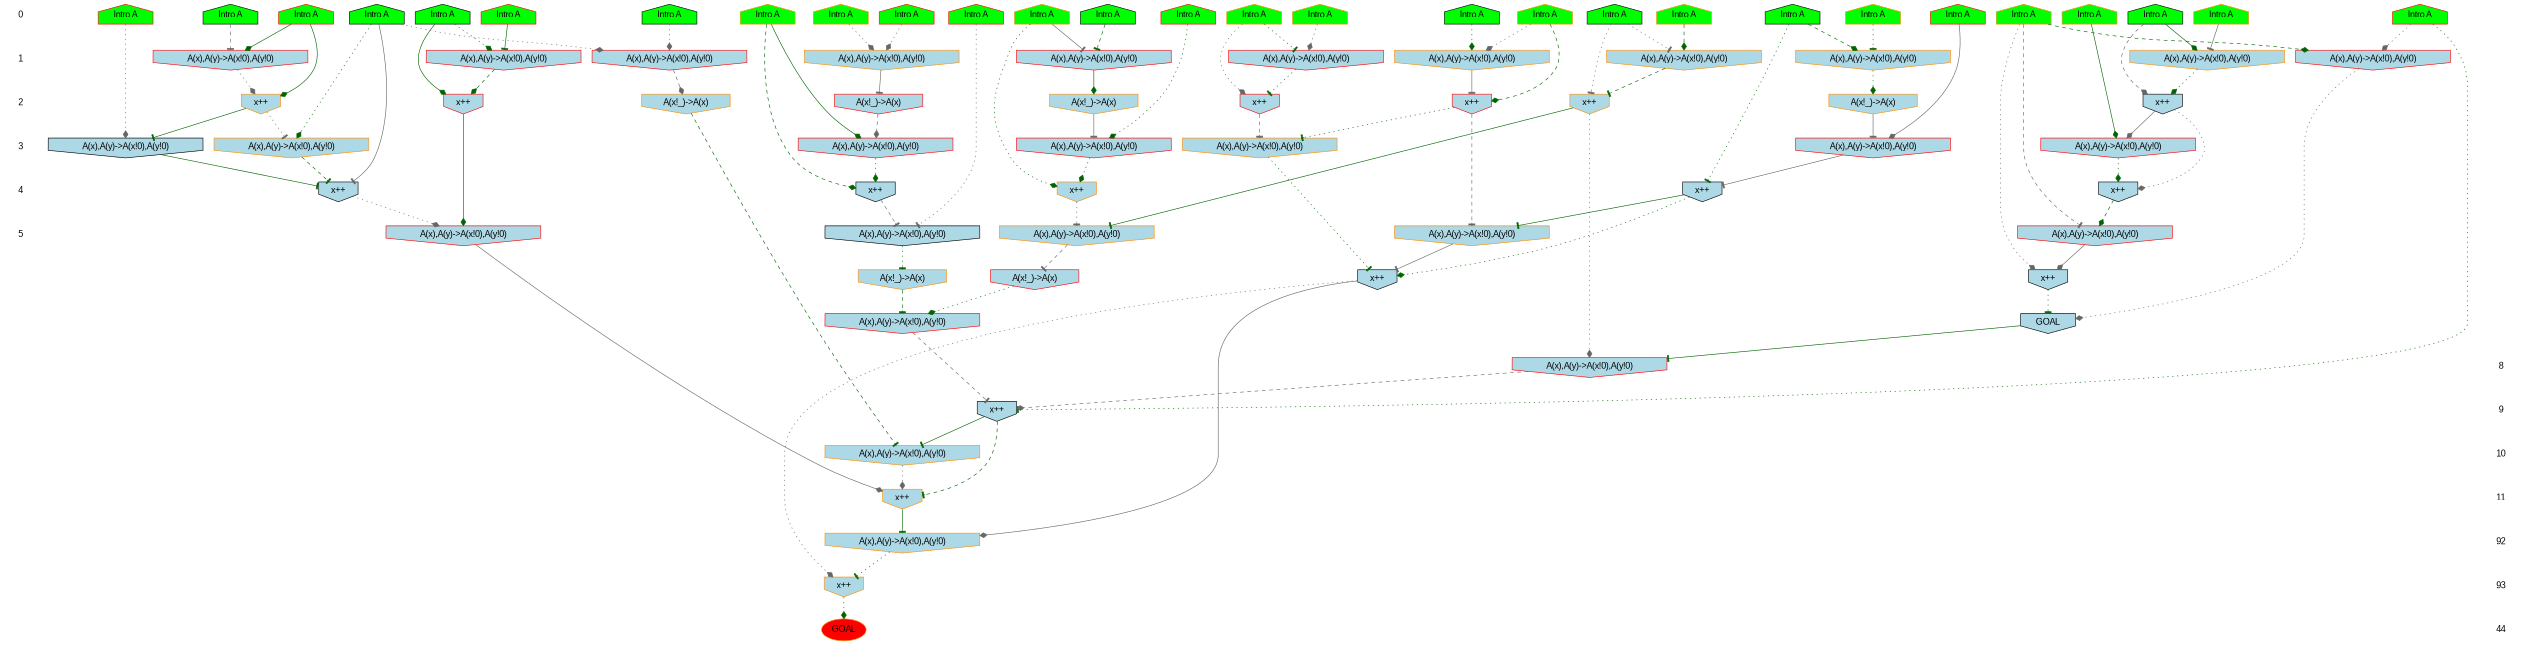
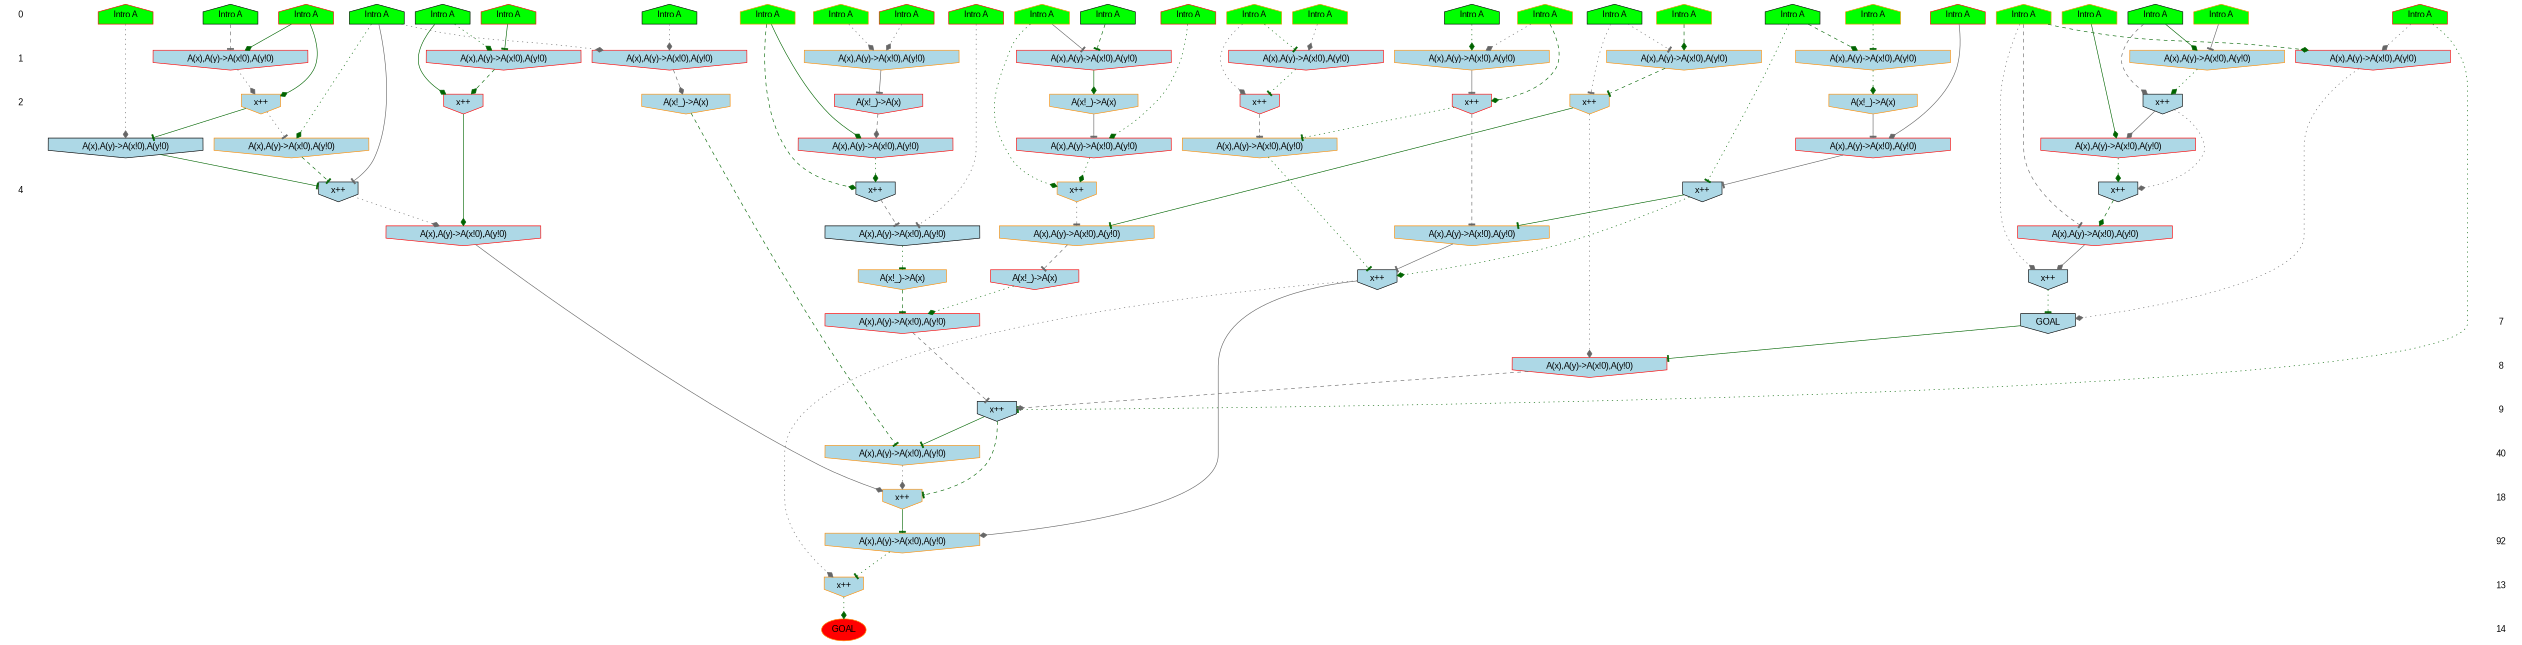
node "3": removed
node "5": removed
node "7": added
node "10": label "10" -> "40"
node "11": label "11" -> "18"
node "93": label "93" -> "13"
node "44": label "44" -> "14"
